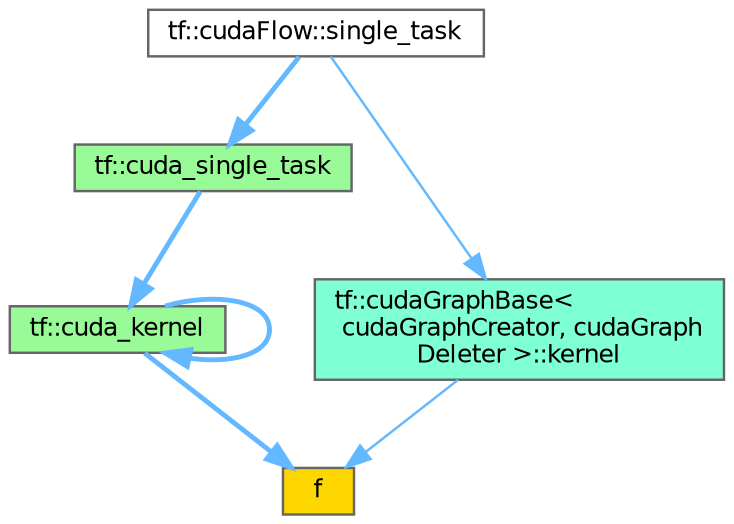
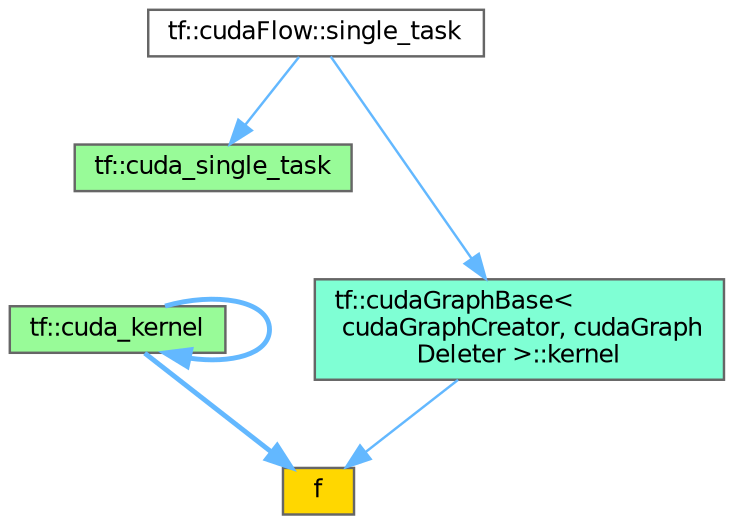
edge "tf::cudaFlow::single_task" -> "tf::cuda_single_task": style bold -> solid
edge "tf::cuda_single_task" -> "tf::cuda_kernel": removed
